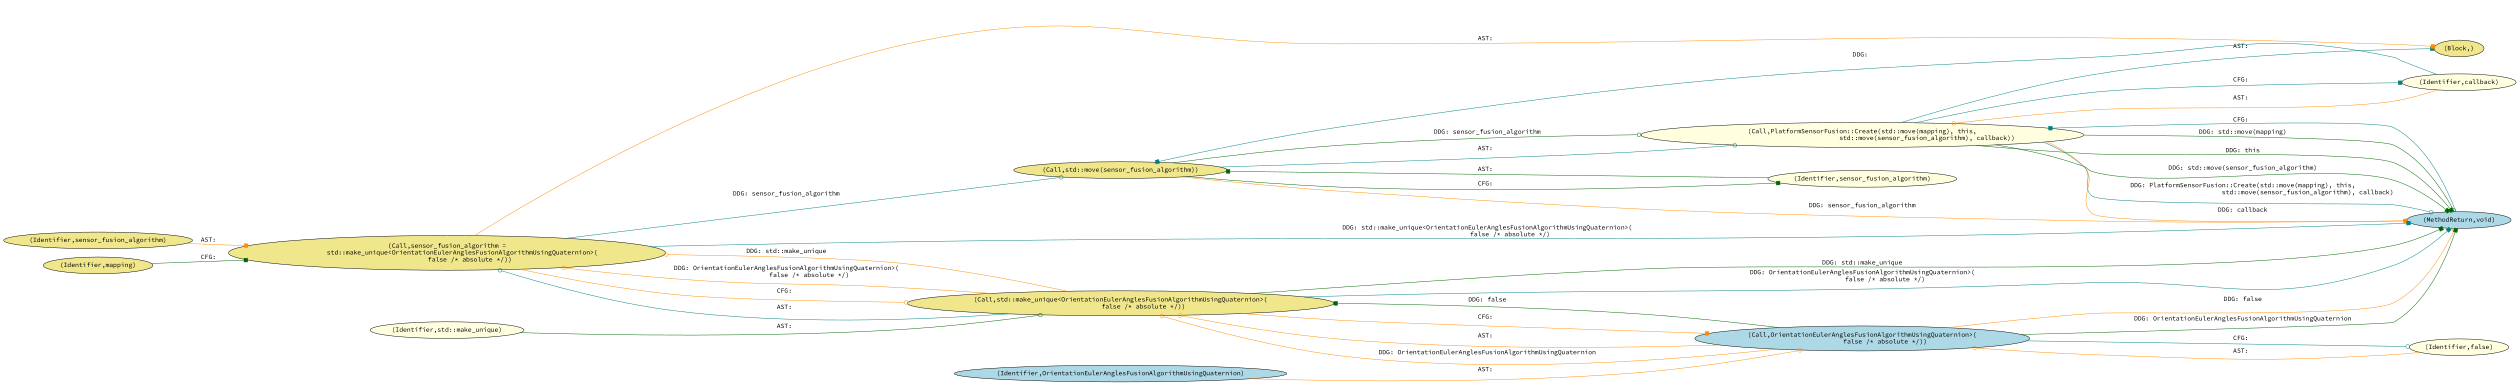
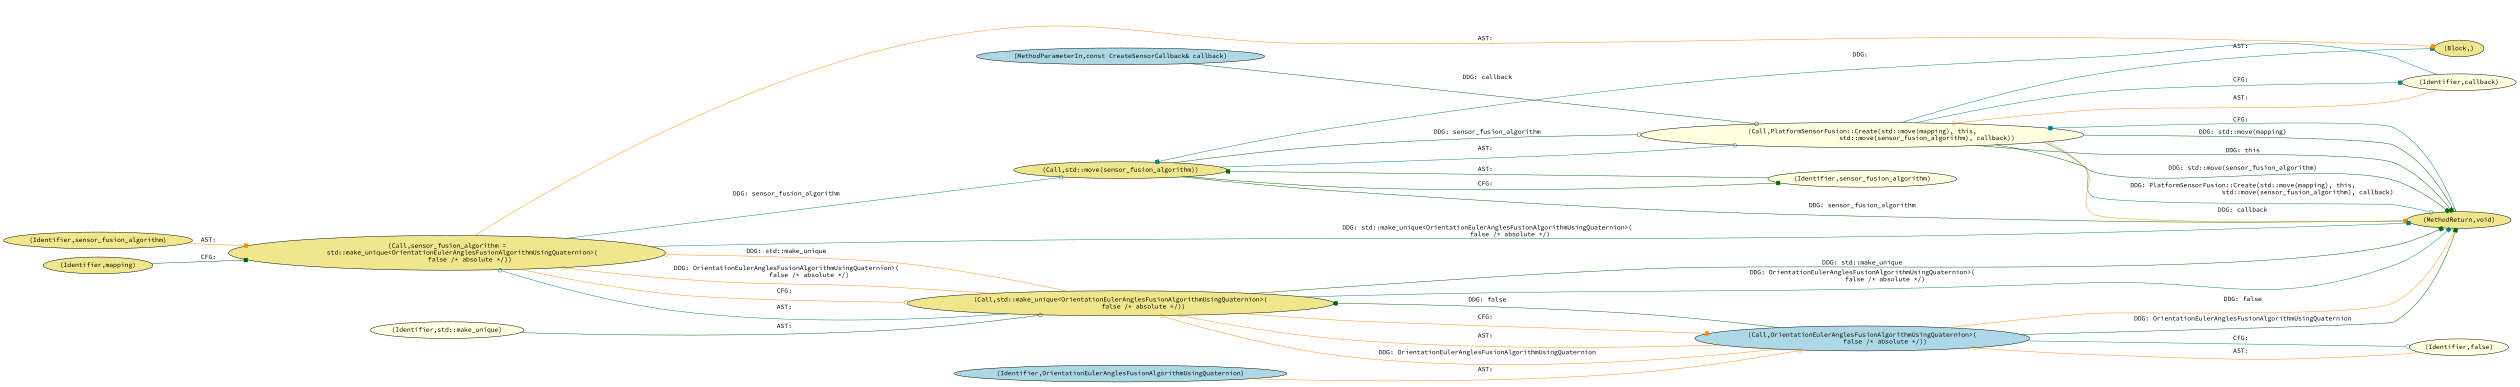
node "(MethodParameterIn,const CreateSensorCallback& callback)": added
edge "(Call,std::move(sensor_fusion_algorithm))" -> "(MethodReturn,void)": color darkorange -> darkgreen
node "(MethodReturn,void)": fillcolor lightblue -> khaki
